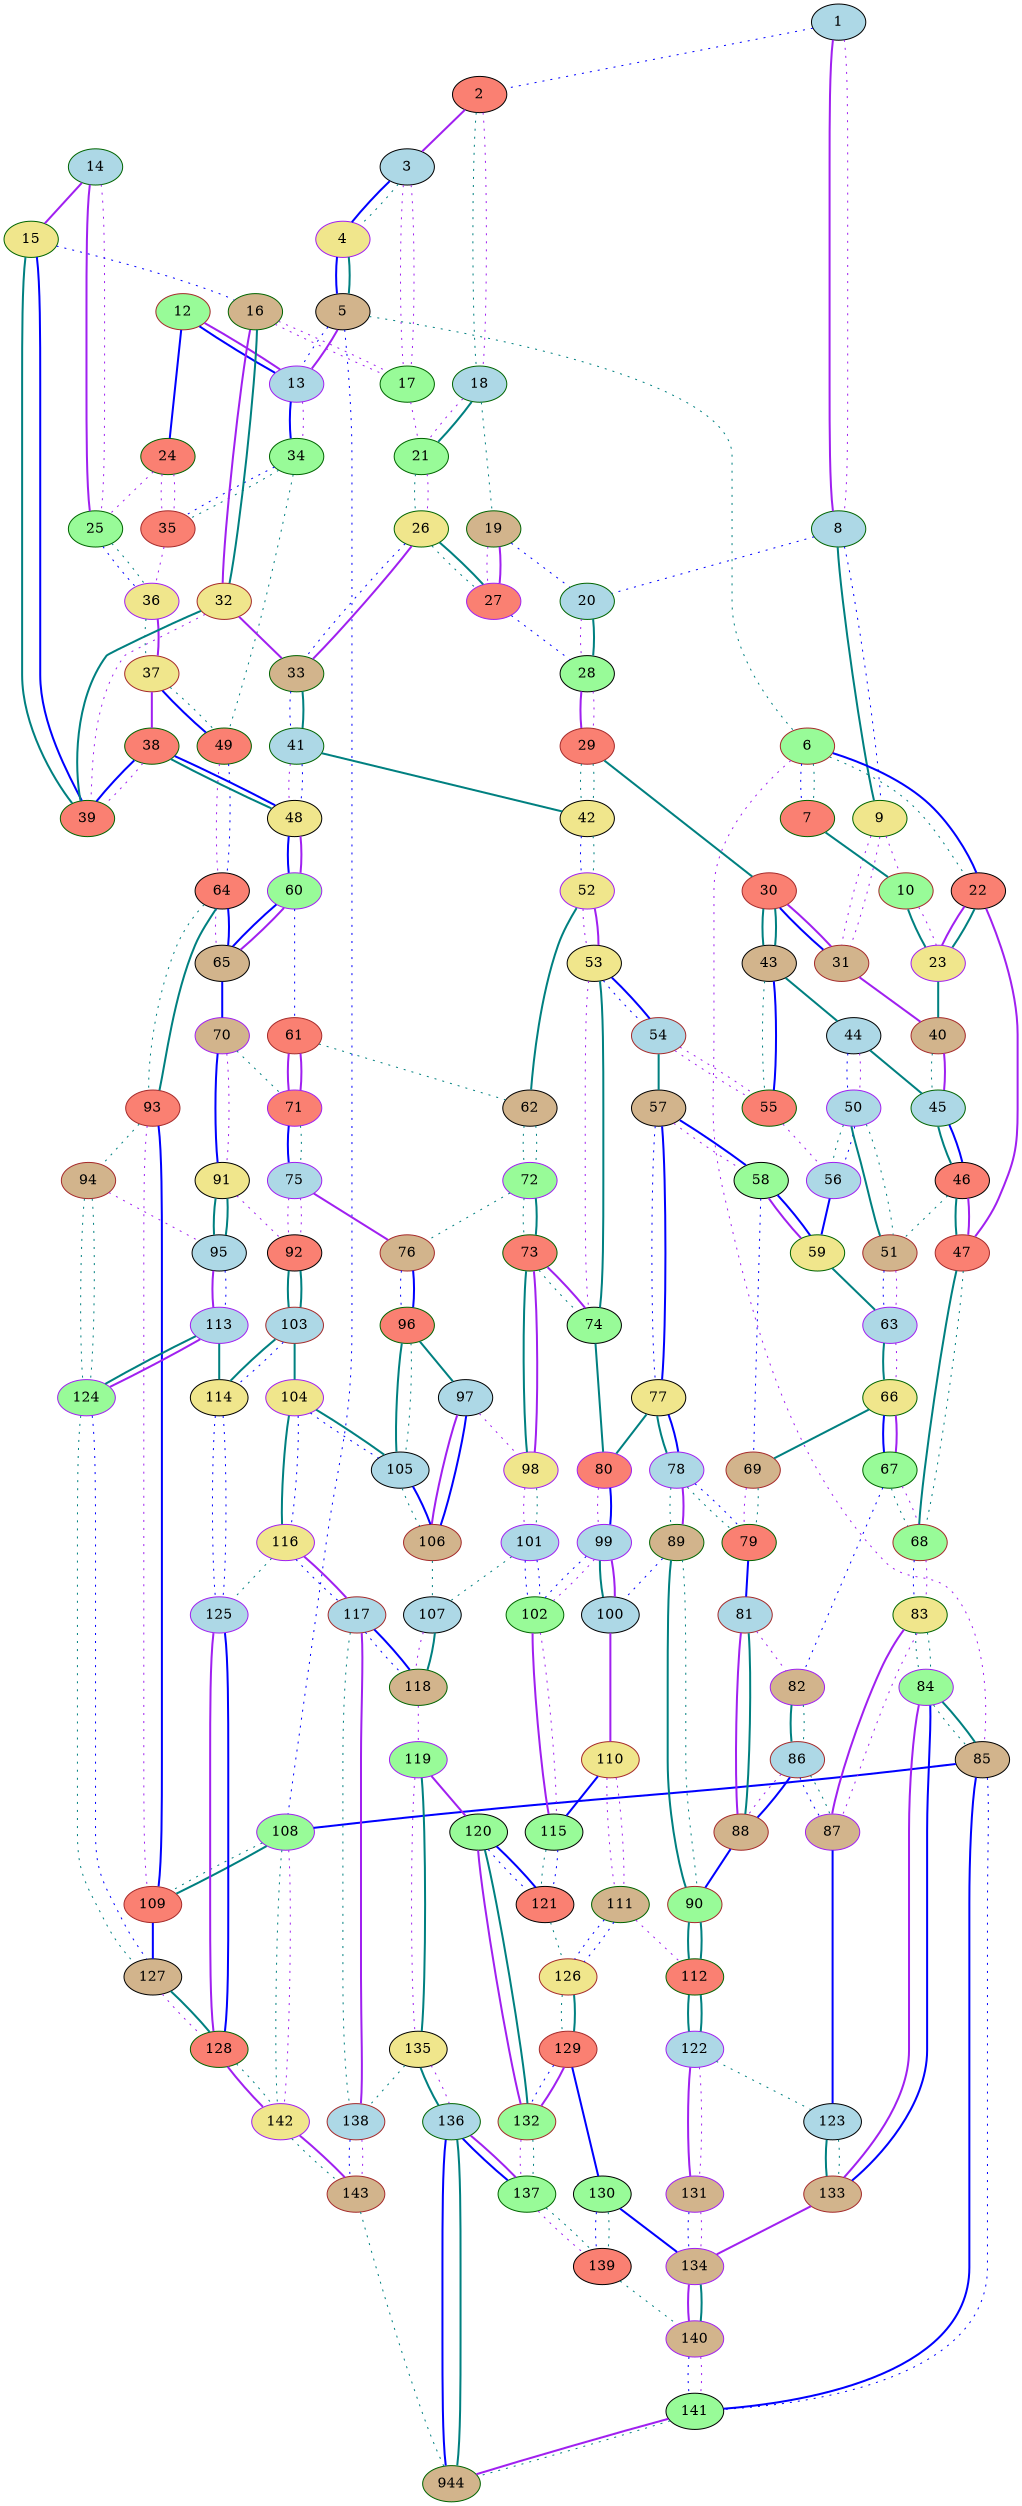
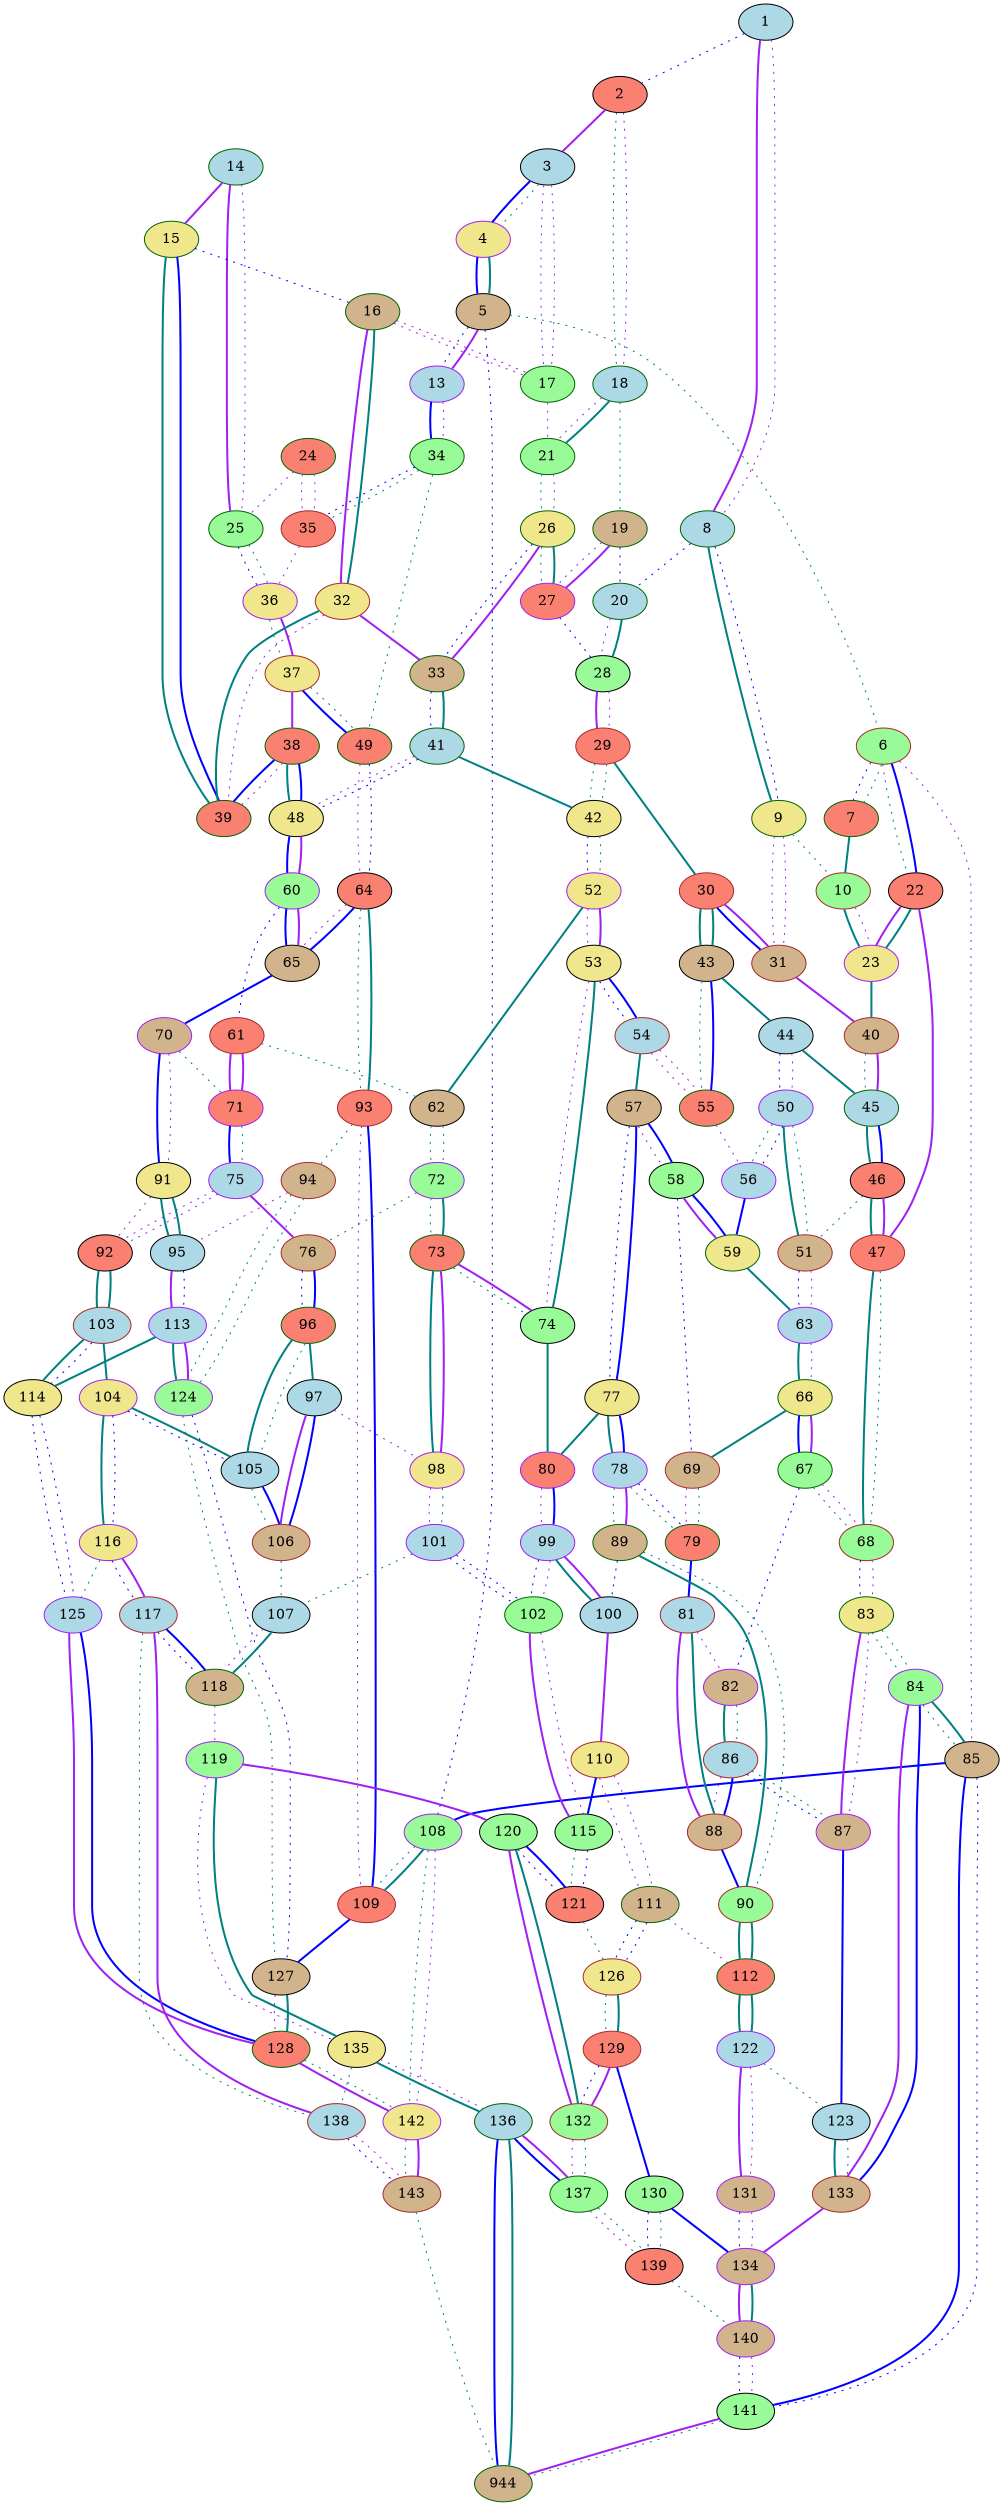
node "12": removed
edge "9" -- "10": color purple -> teal
